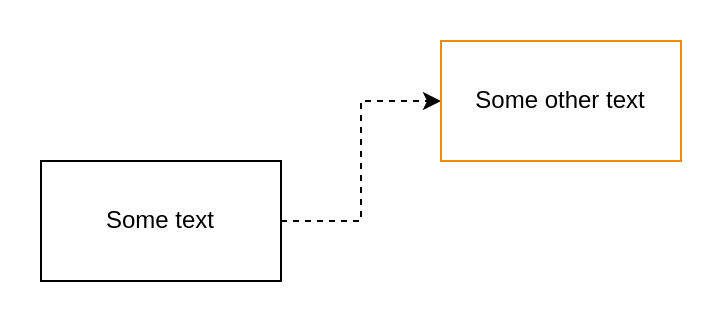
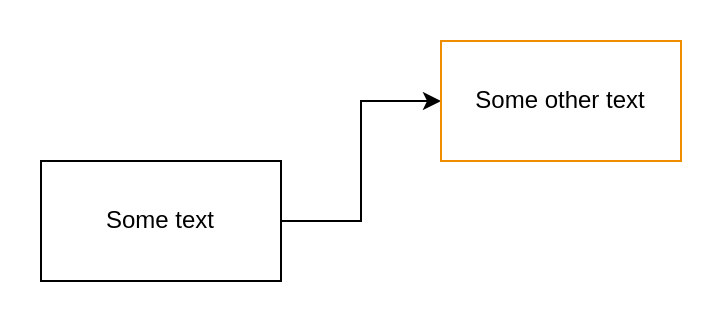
edge "Some text" -> "Some other text": style dashed -> solid
